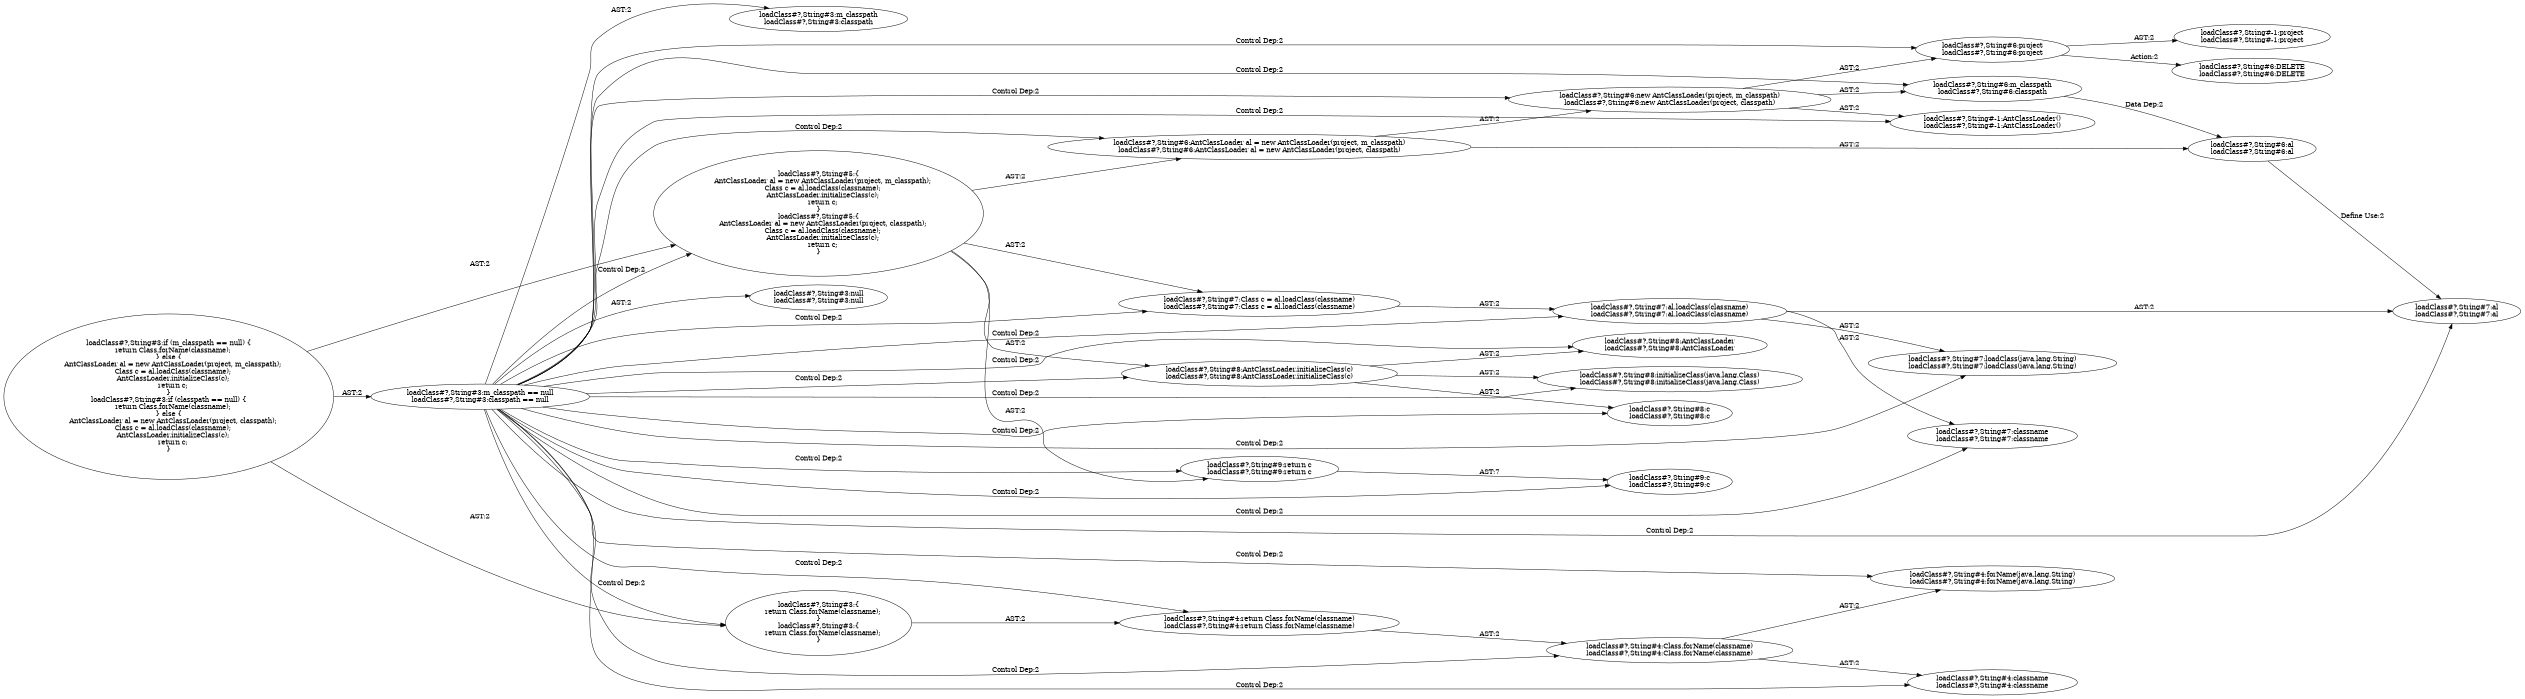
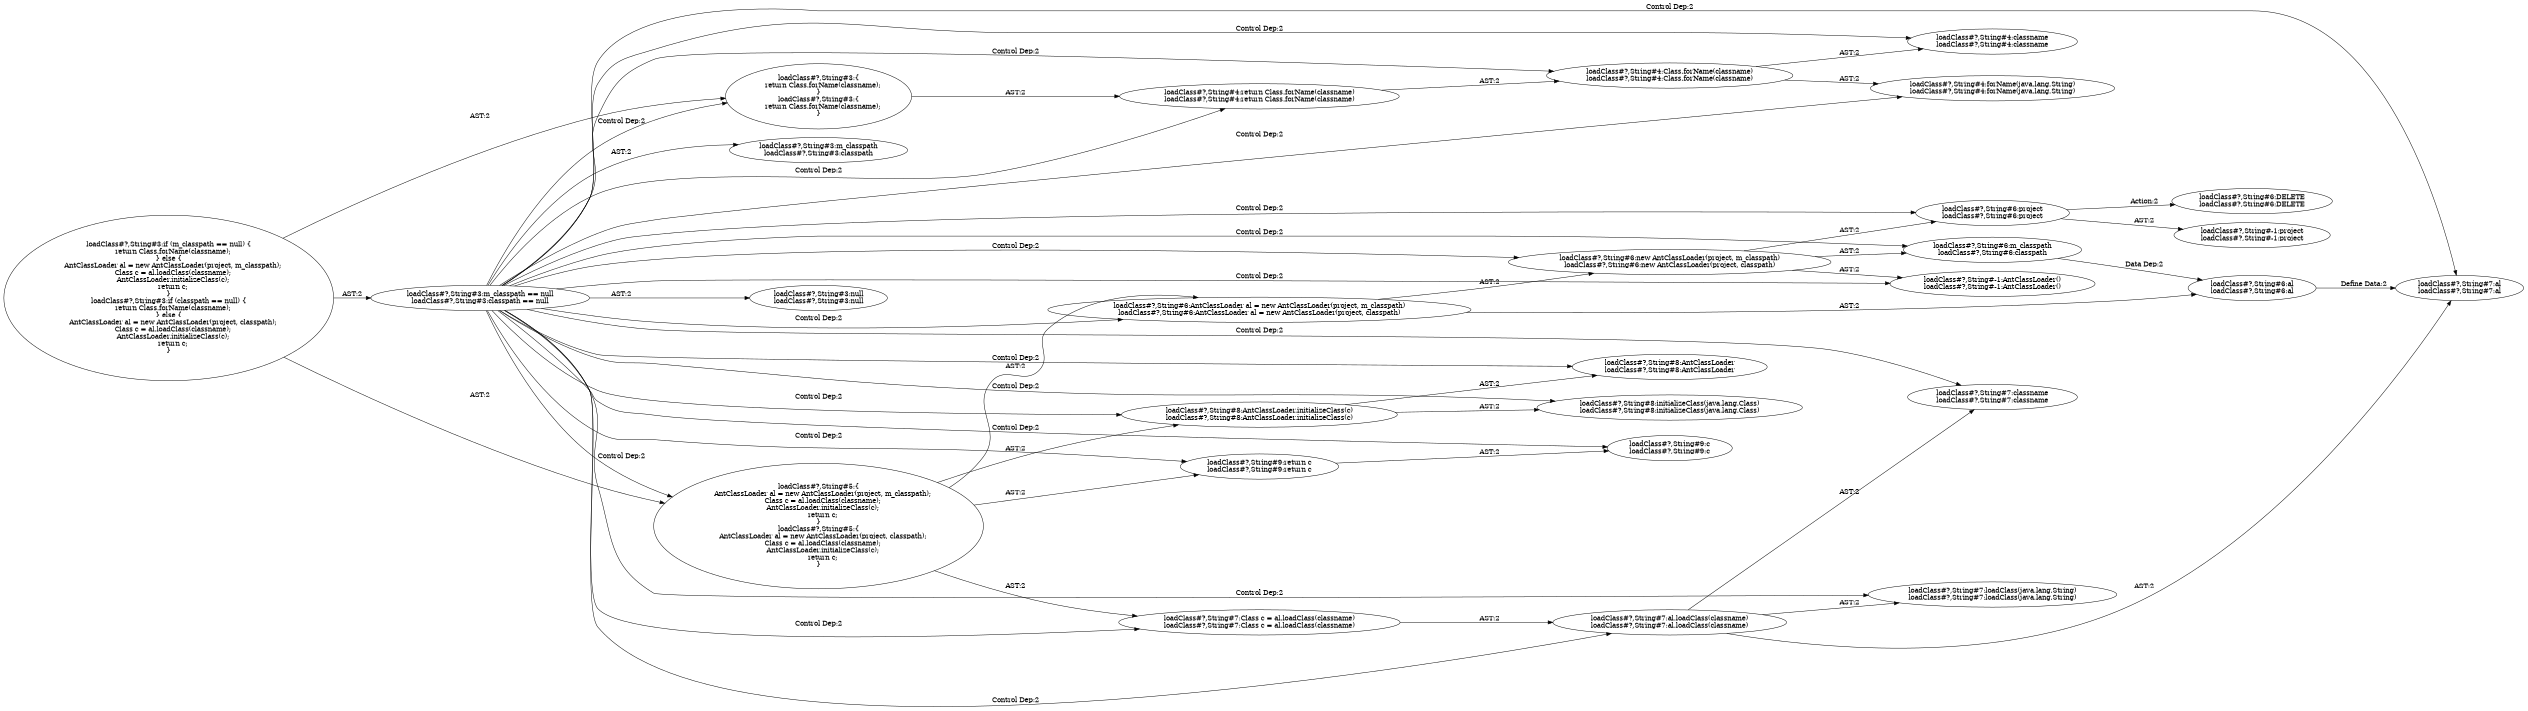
edge "loadClass#?,String#6:al loadClass#?,String#6:al" -> "loadClass#?,String#7:al loadClass#?,String#7:al": label "Define Use:2" -> "Define Data:2"
node "loadClass#?,String#8:c loadClass#?,String#8:c": removed
edge "loadClass#?,String#9:return c loadClass#?,String#9:return c" -> "loadClass#?,String#9:c loadClass#?,String#9:c": label "AST:7" -> "AST:2"
